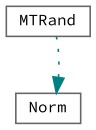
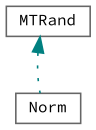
edge "MTRand" -> "Norm": reversed
